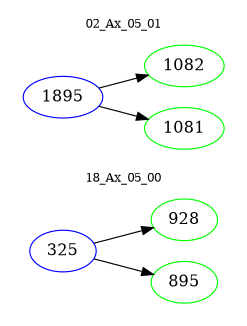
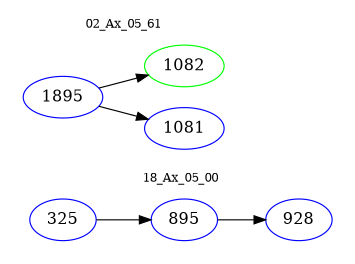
cluster "02_Ax_05_01": label "02_Ax_05_01" -> "02_Ax_05_61"
node "1081": color green -> blue
node "928": color green -> blue
edge "325" -> "928": now "895" -> "928"
node "895": color green -> blue
